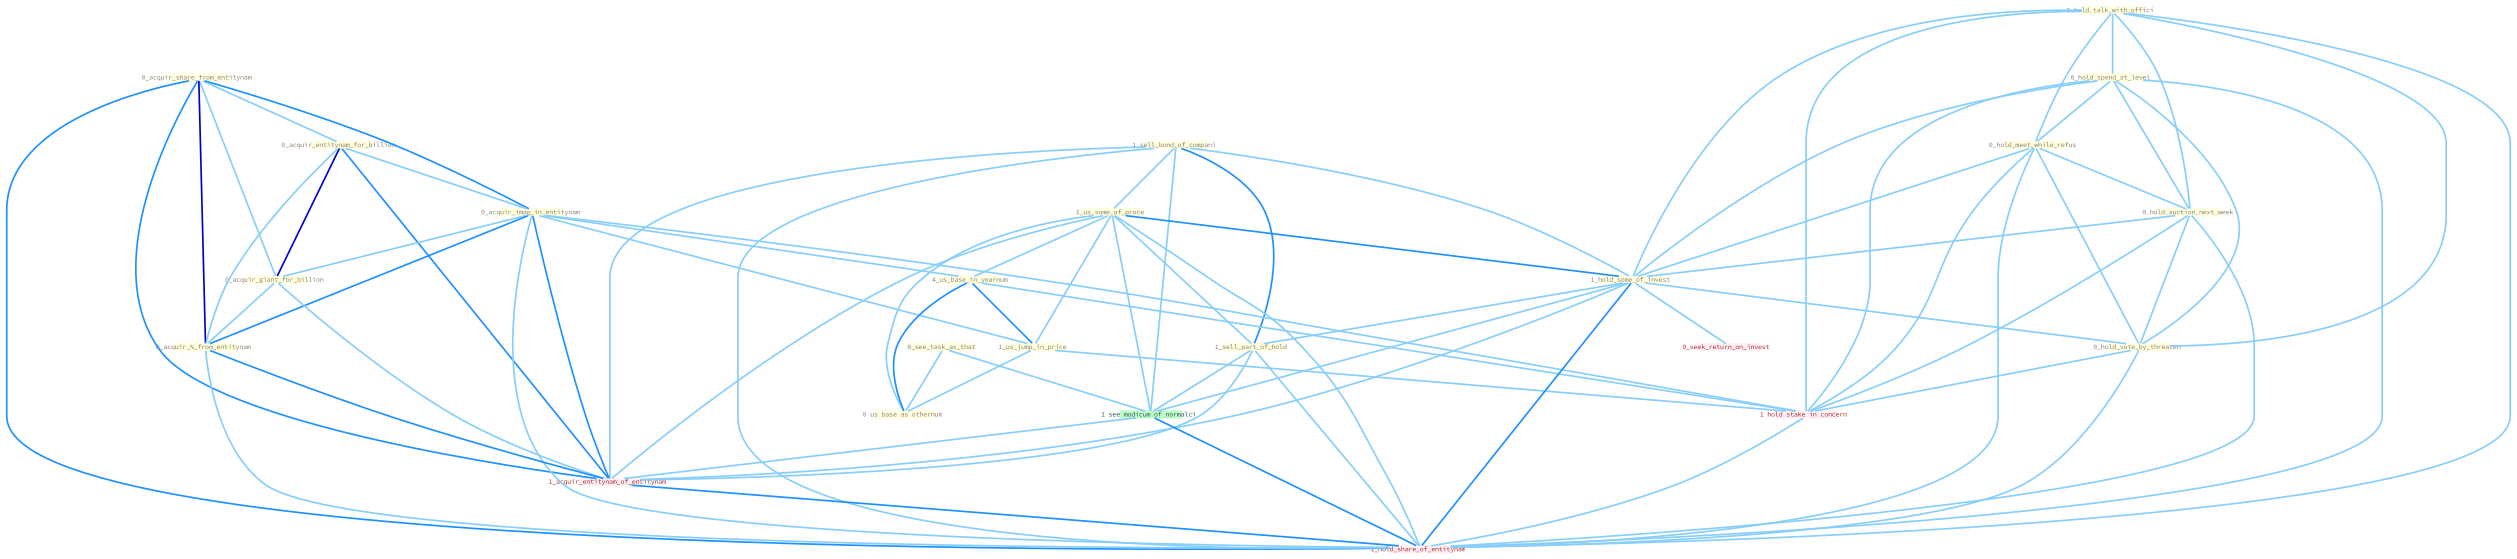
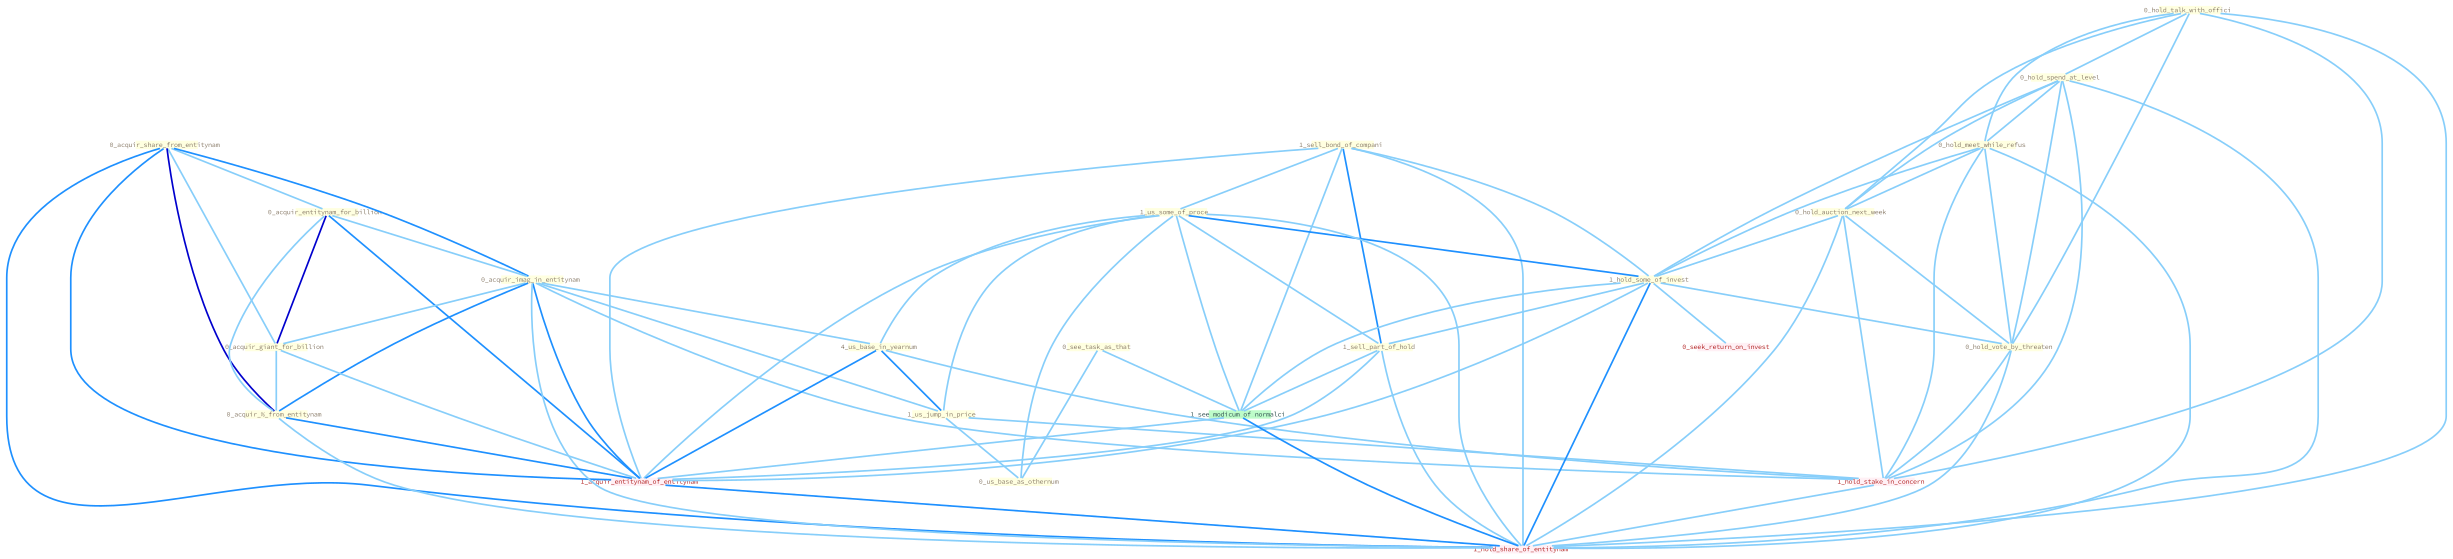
edge "0_hold_talk_with_offici" -- "1_hold_some_of_invest": removed
edge "4_us_base_in_yearnum" -- "0_us_base_as_othernum": now "4_us_base_in_yearnum" -- "1_acquir_entitynam_of_entitynam"
